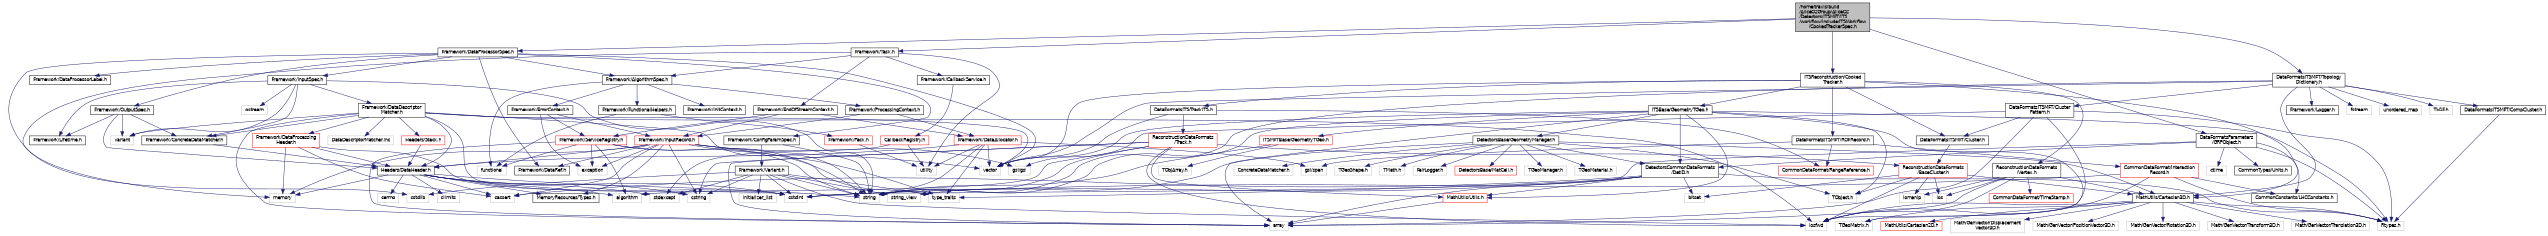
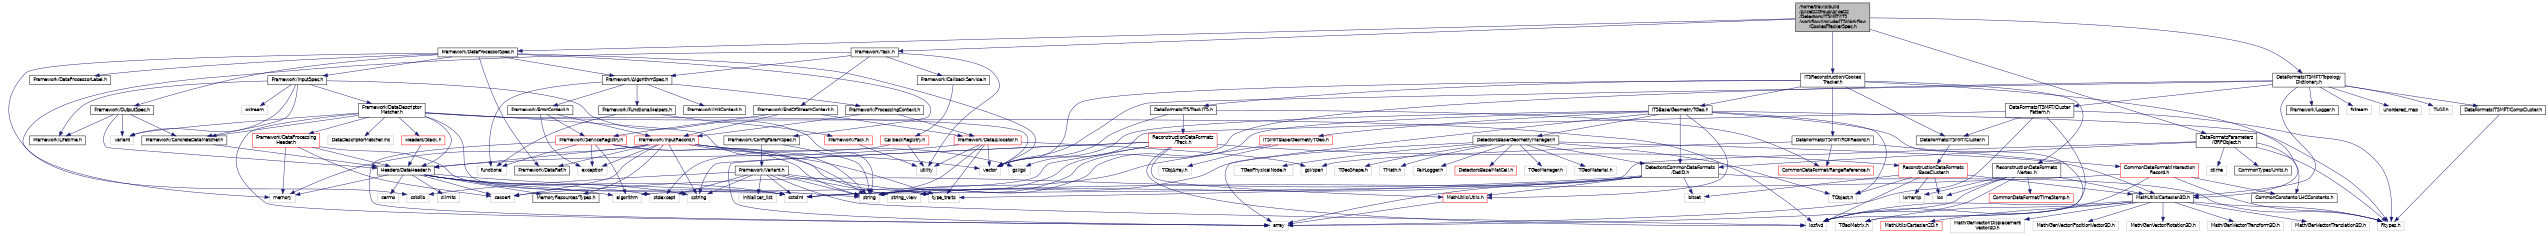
node "ConcreteDataMatcher.h": label "ConcreteDataMatcher.h" -> "TGeoPhysicalNode.h"
